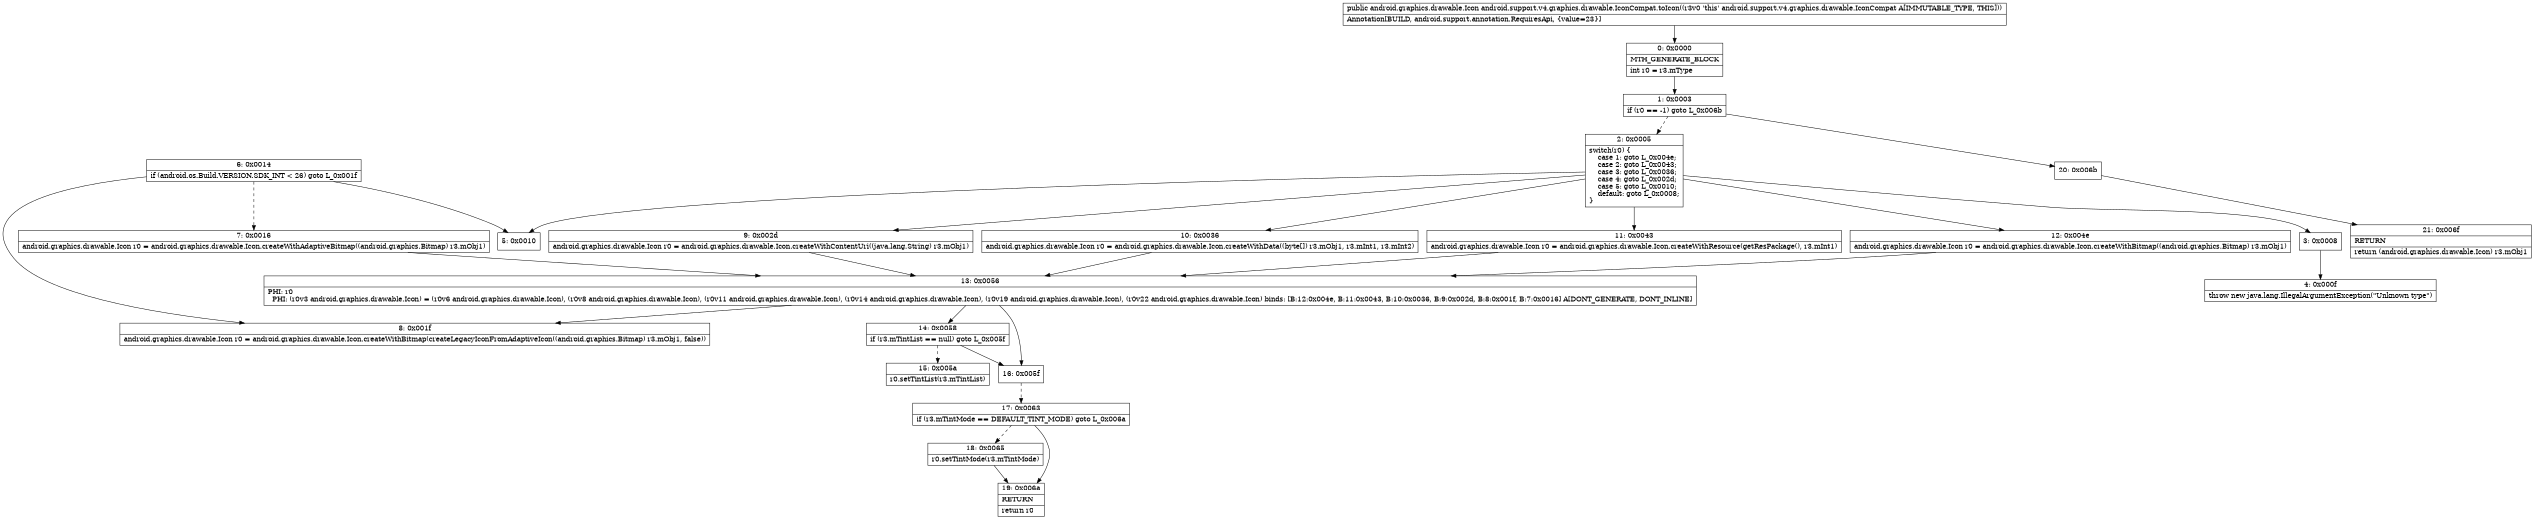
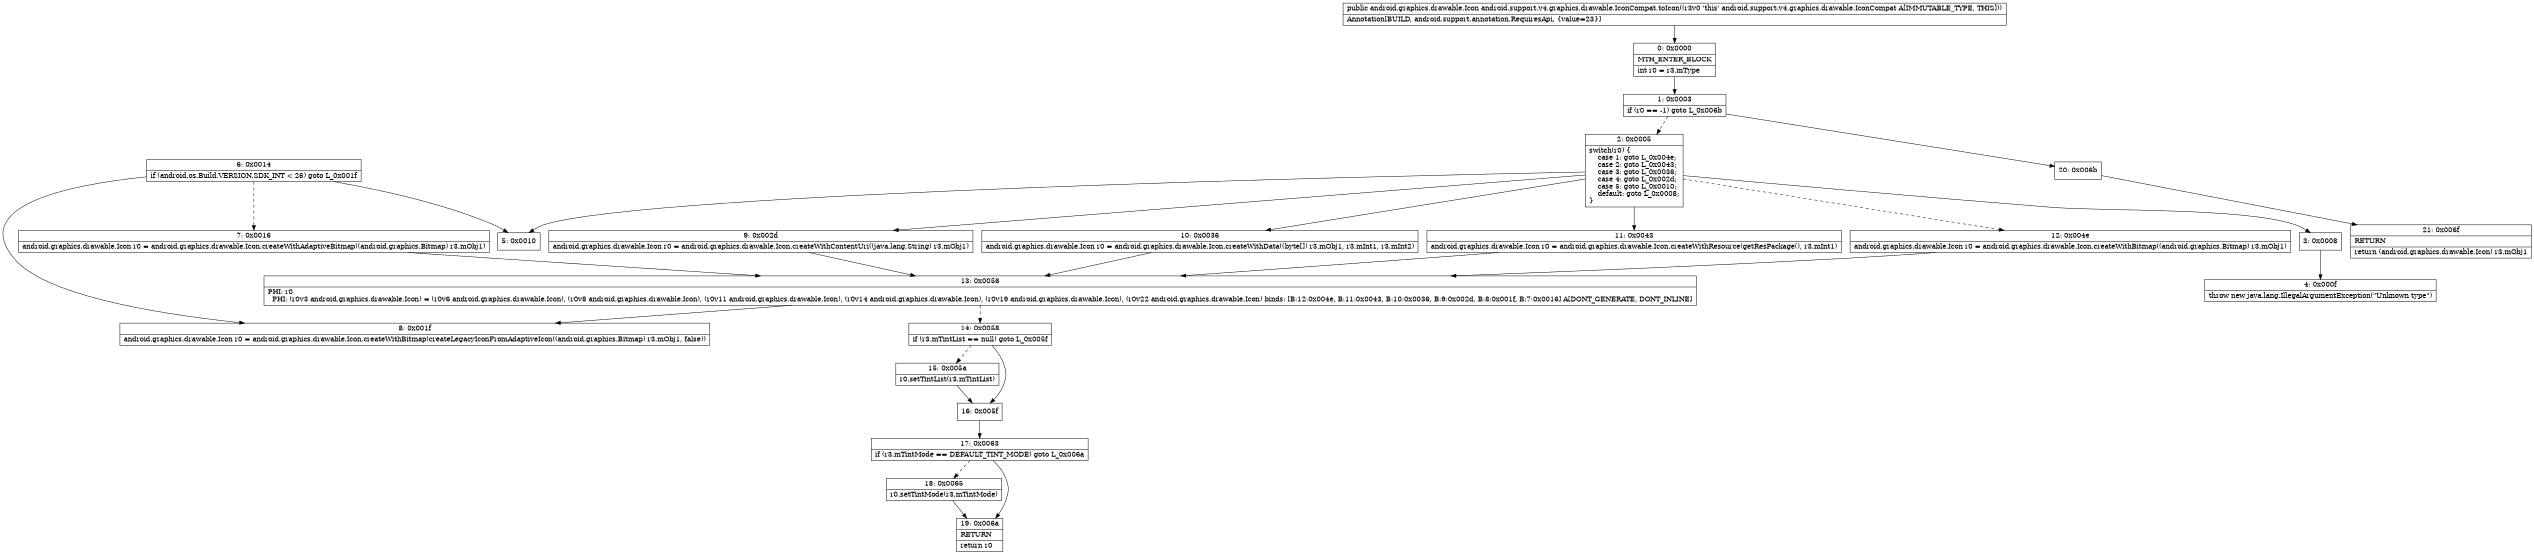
node "0: 0x0000": text "MTH_GENERATE_BLOCK" -> "MTH_ENTER_BLOCK"
edge "2: 0x0005" -> "12: 0x004e": style solid -> dashed
edge "13: 0x0056" -> "14: 0x0058": style solid -> dashed
edge "13: 0x0056" -> "16: 0x005f": now "15: 0x005a" -> "16: 0x005f"
edge "16: 0x005f" -> "17: 0x0063": style dashed -> solid
